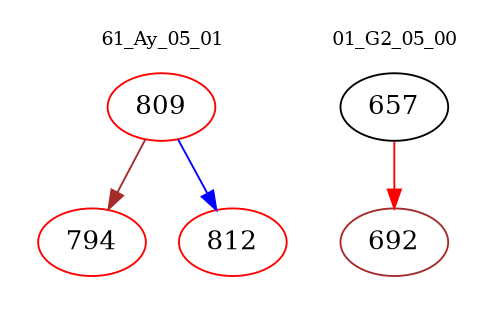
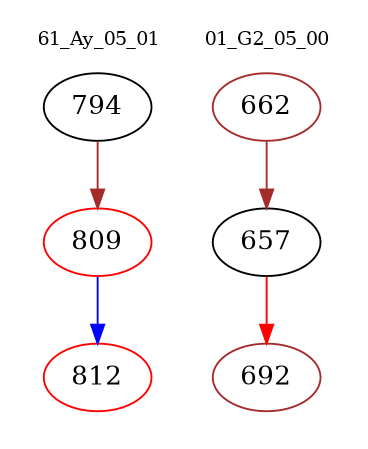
node "662": added
edge "809" -> "794": reversed
node "794": color red -> black
